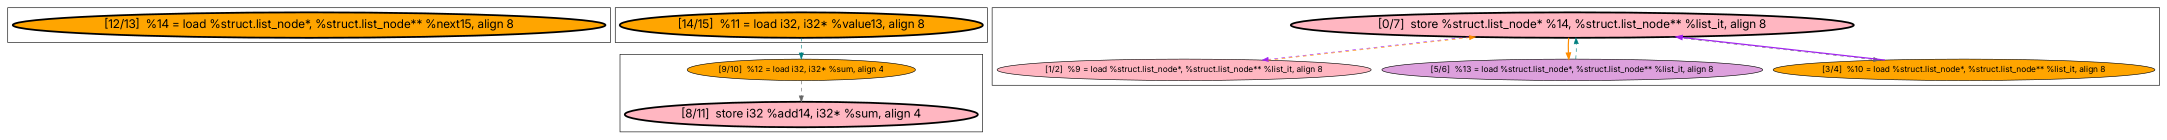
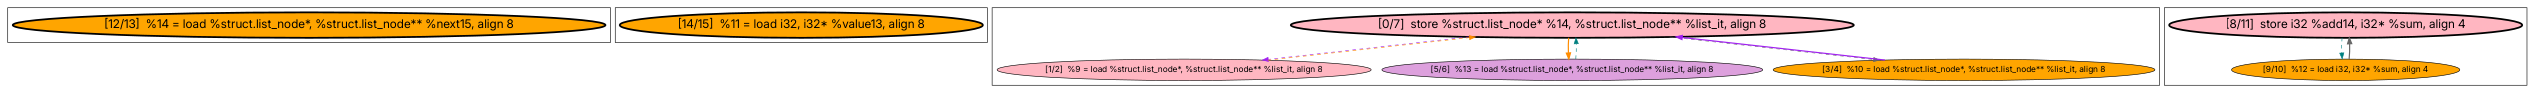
edge "[14/15]  %11 = load i32, i32* %value13, align 8" -> "[9/10]  %12 = load i32, i32* %sum, align 4": now "[8/11]  store i32 %add14, i32* %sum, align 4" -> "[9/10]  %12 = load i32, i32* %sum, align 4"
edge "[9/10]  %12 = load i32, i32* %sum, align 4" -> "[8/11]  store i32 %add14, i32* %sum, align 4": style dashed -> bold
